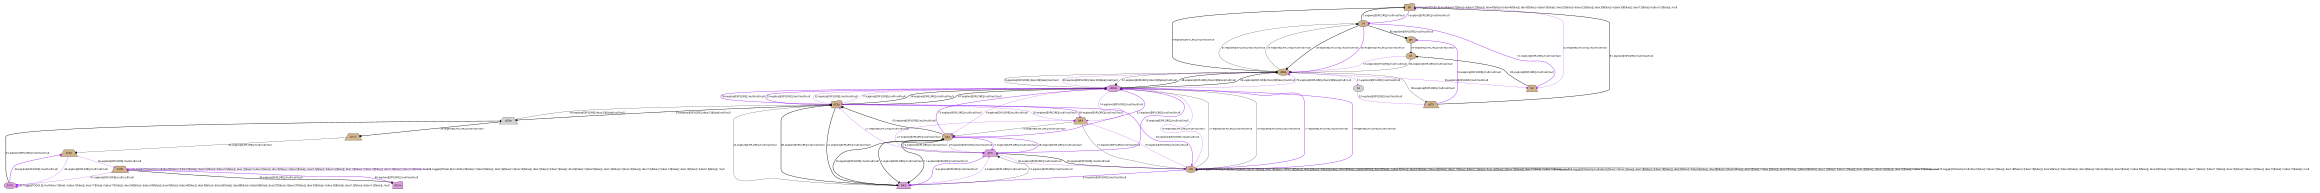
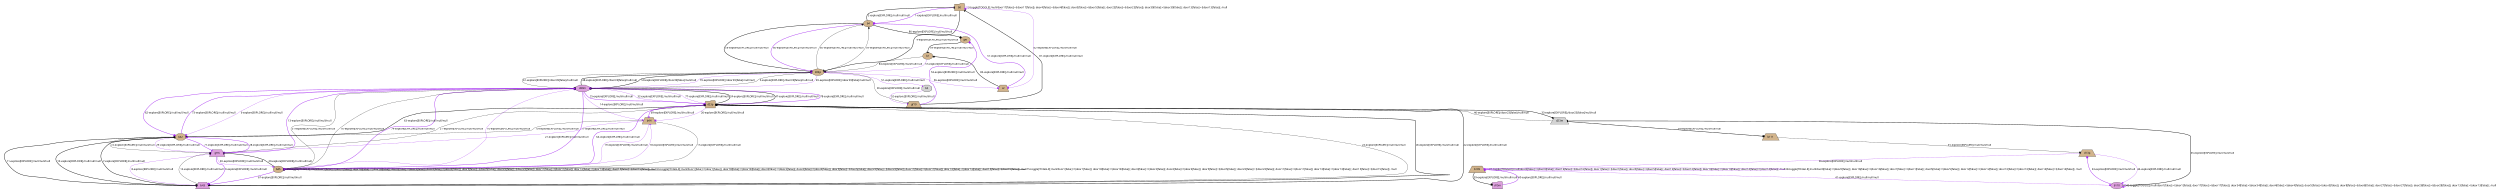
edge "gf16" -> "d23p": color purple -> black
edge "b45" -> "b44": added, label "18-explore[EXPLORE];/null/null/null"
